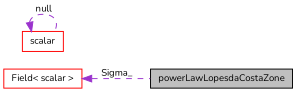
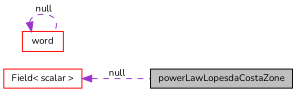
node "scalar": label "scalar" -> "word"
edge "powerLawLopesdaCostaZone" -> "Field< scalar >": label " Sigma_" -> " null"
